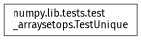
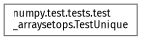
node "numpy.lib.tests.test _arraysetops.TestUnique": label "numpy.lib.tests.test _arraysetops.TestUnique" -> "numpy.test.tests.test _arraysetops.TestUnique"
